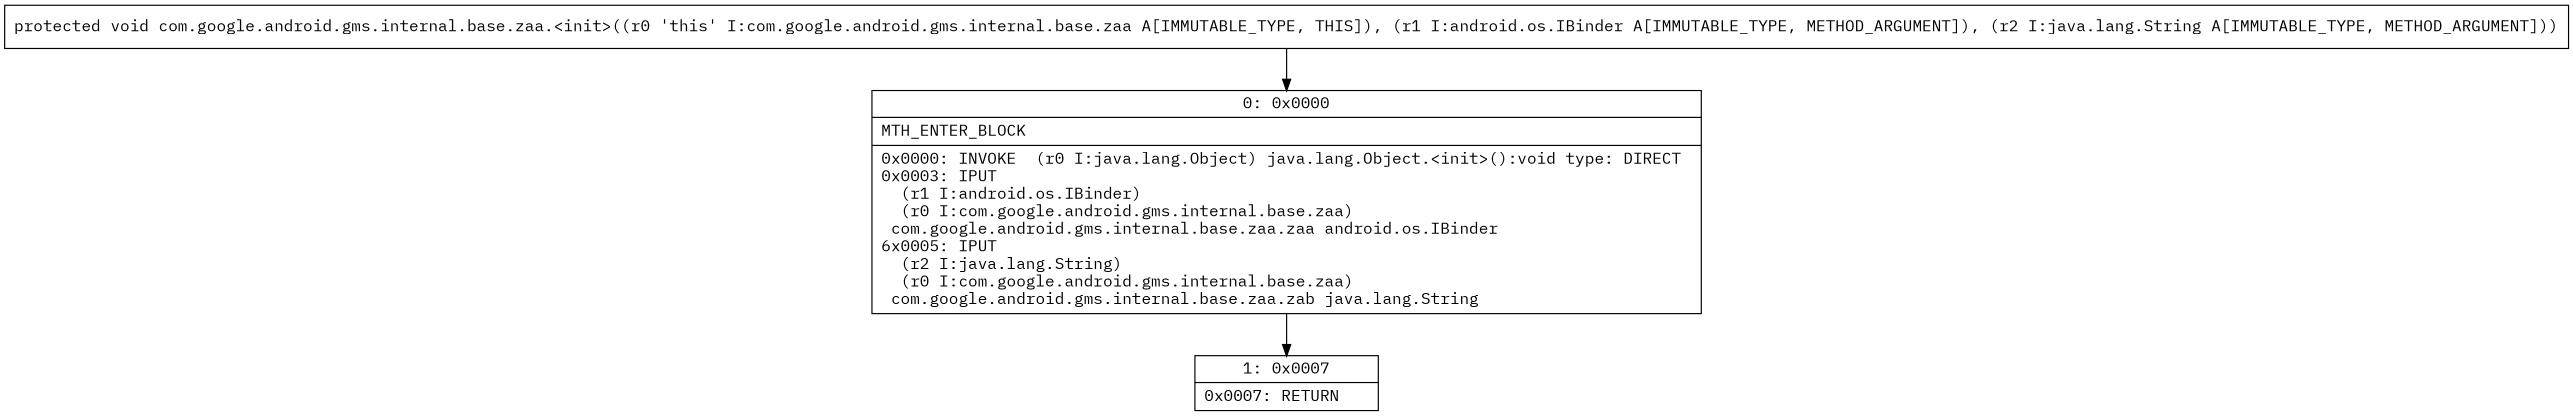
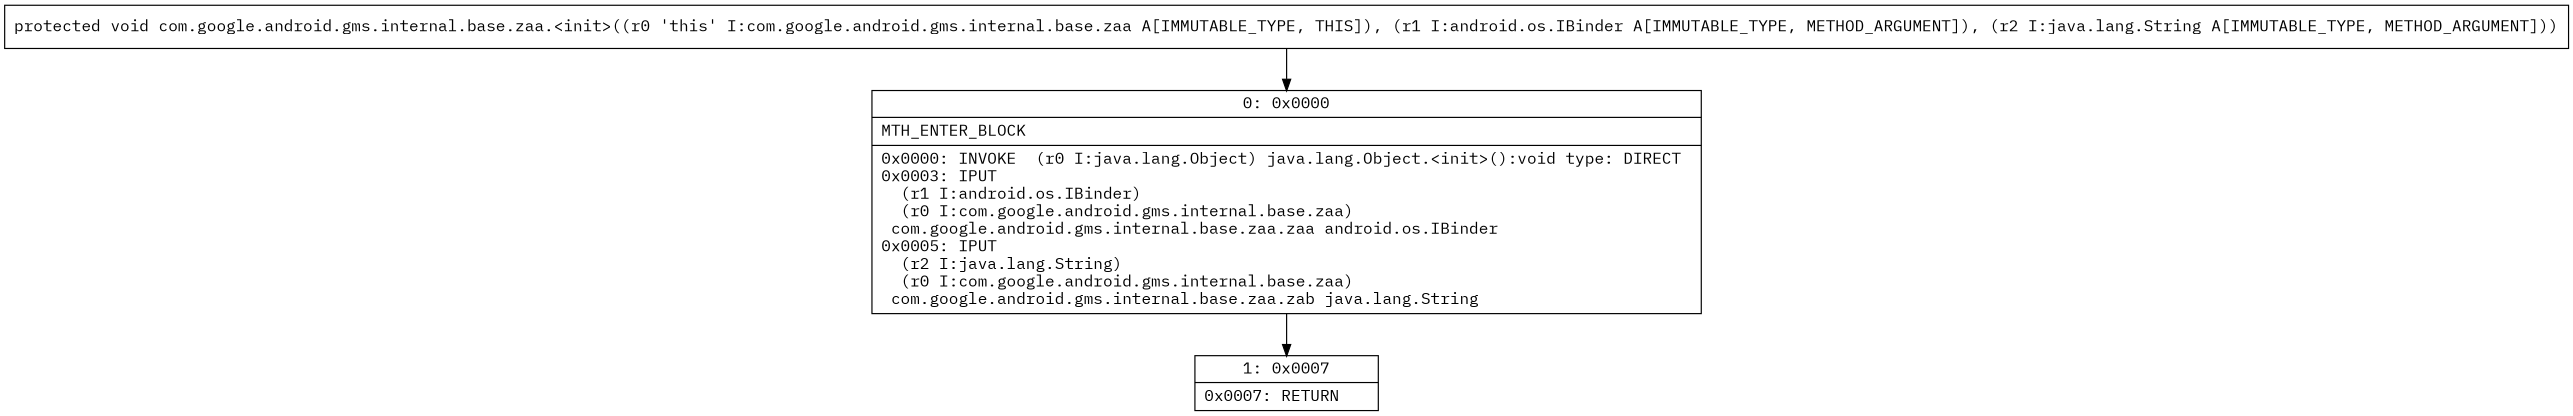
node "0: 0x0000": text "6x0005: IPUT" -> "0x0005: IPUT"
